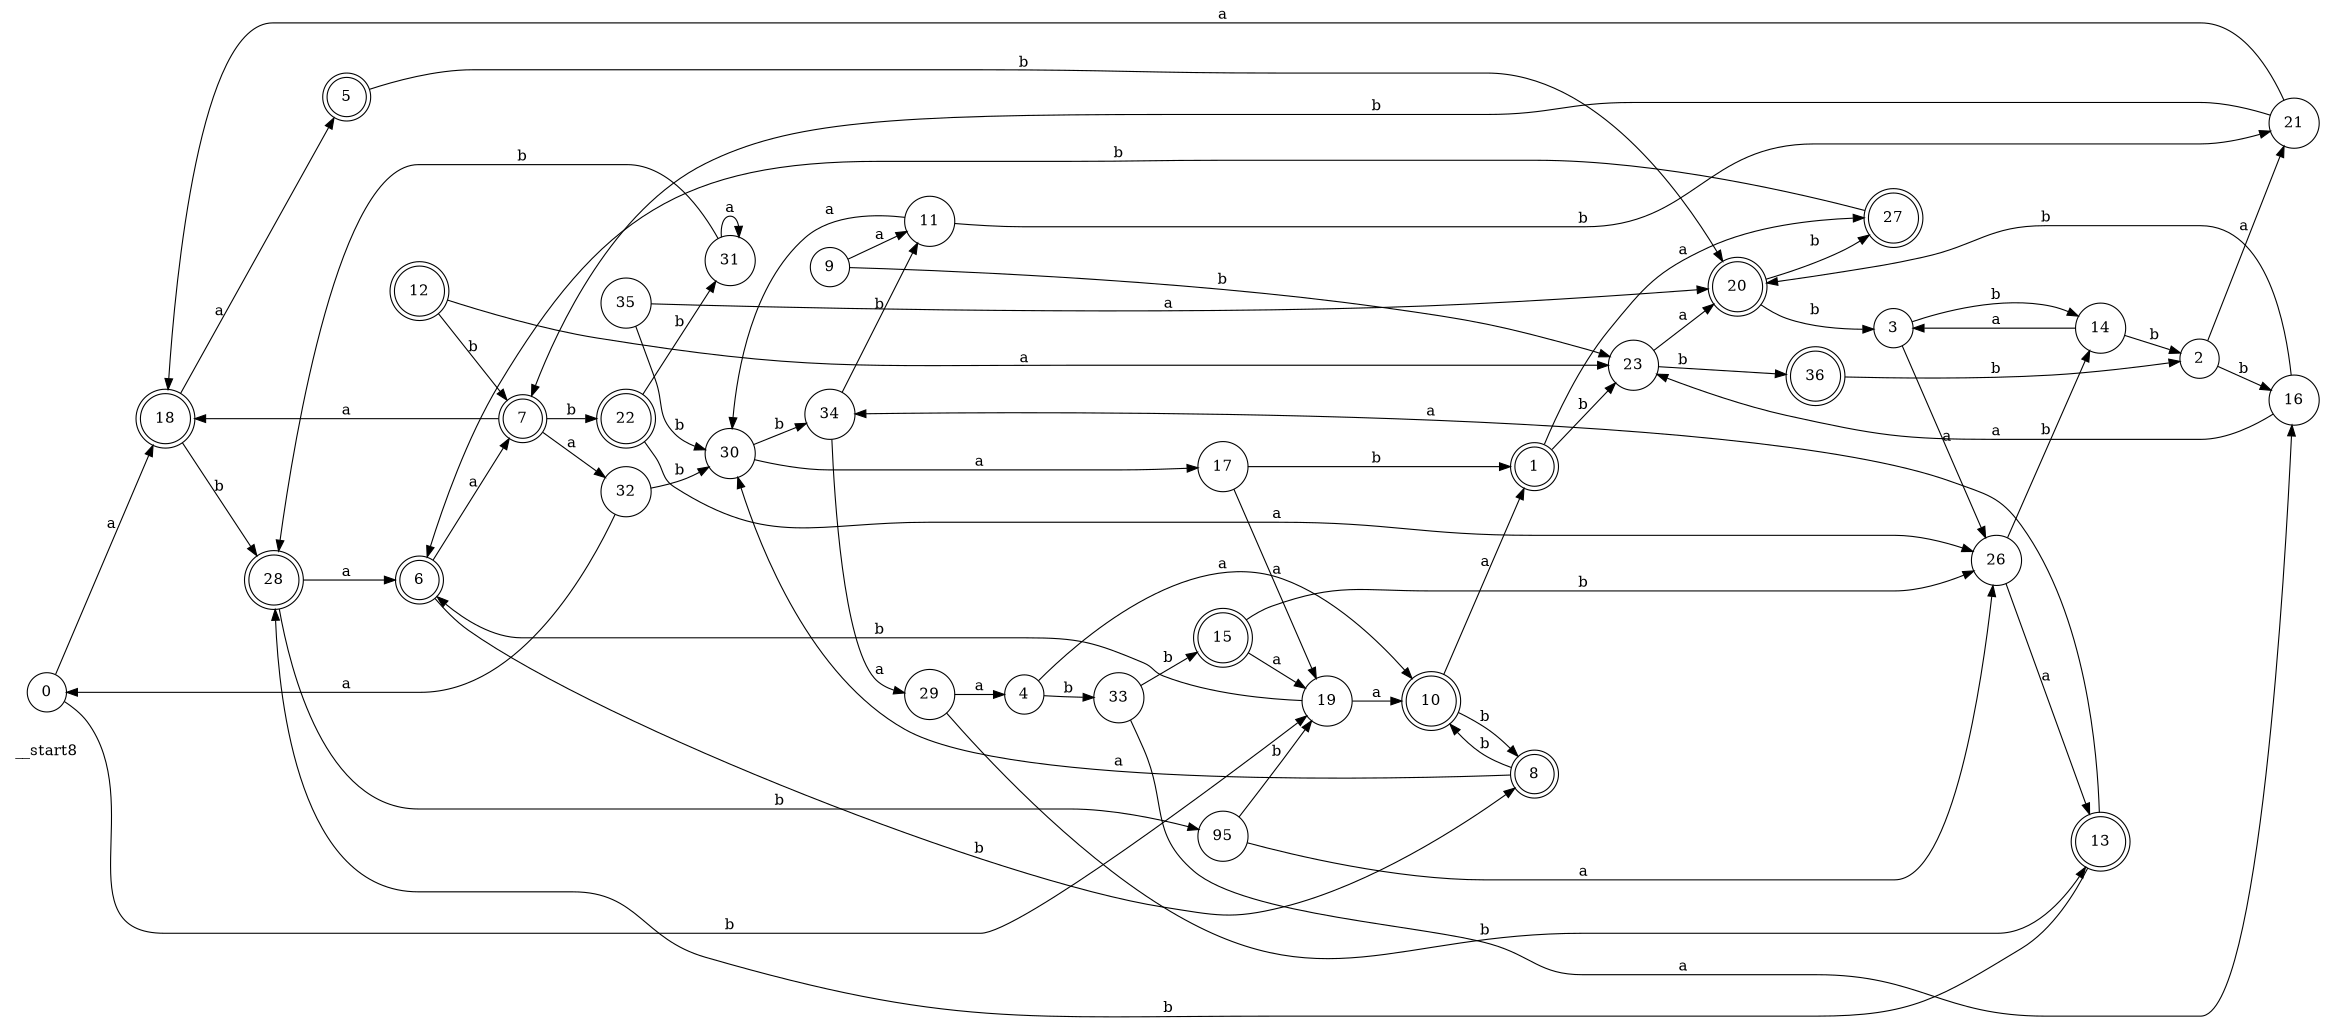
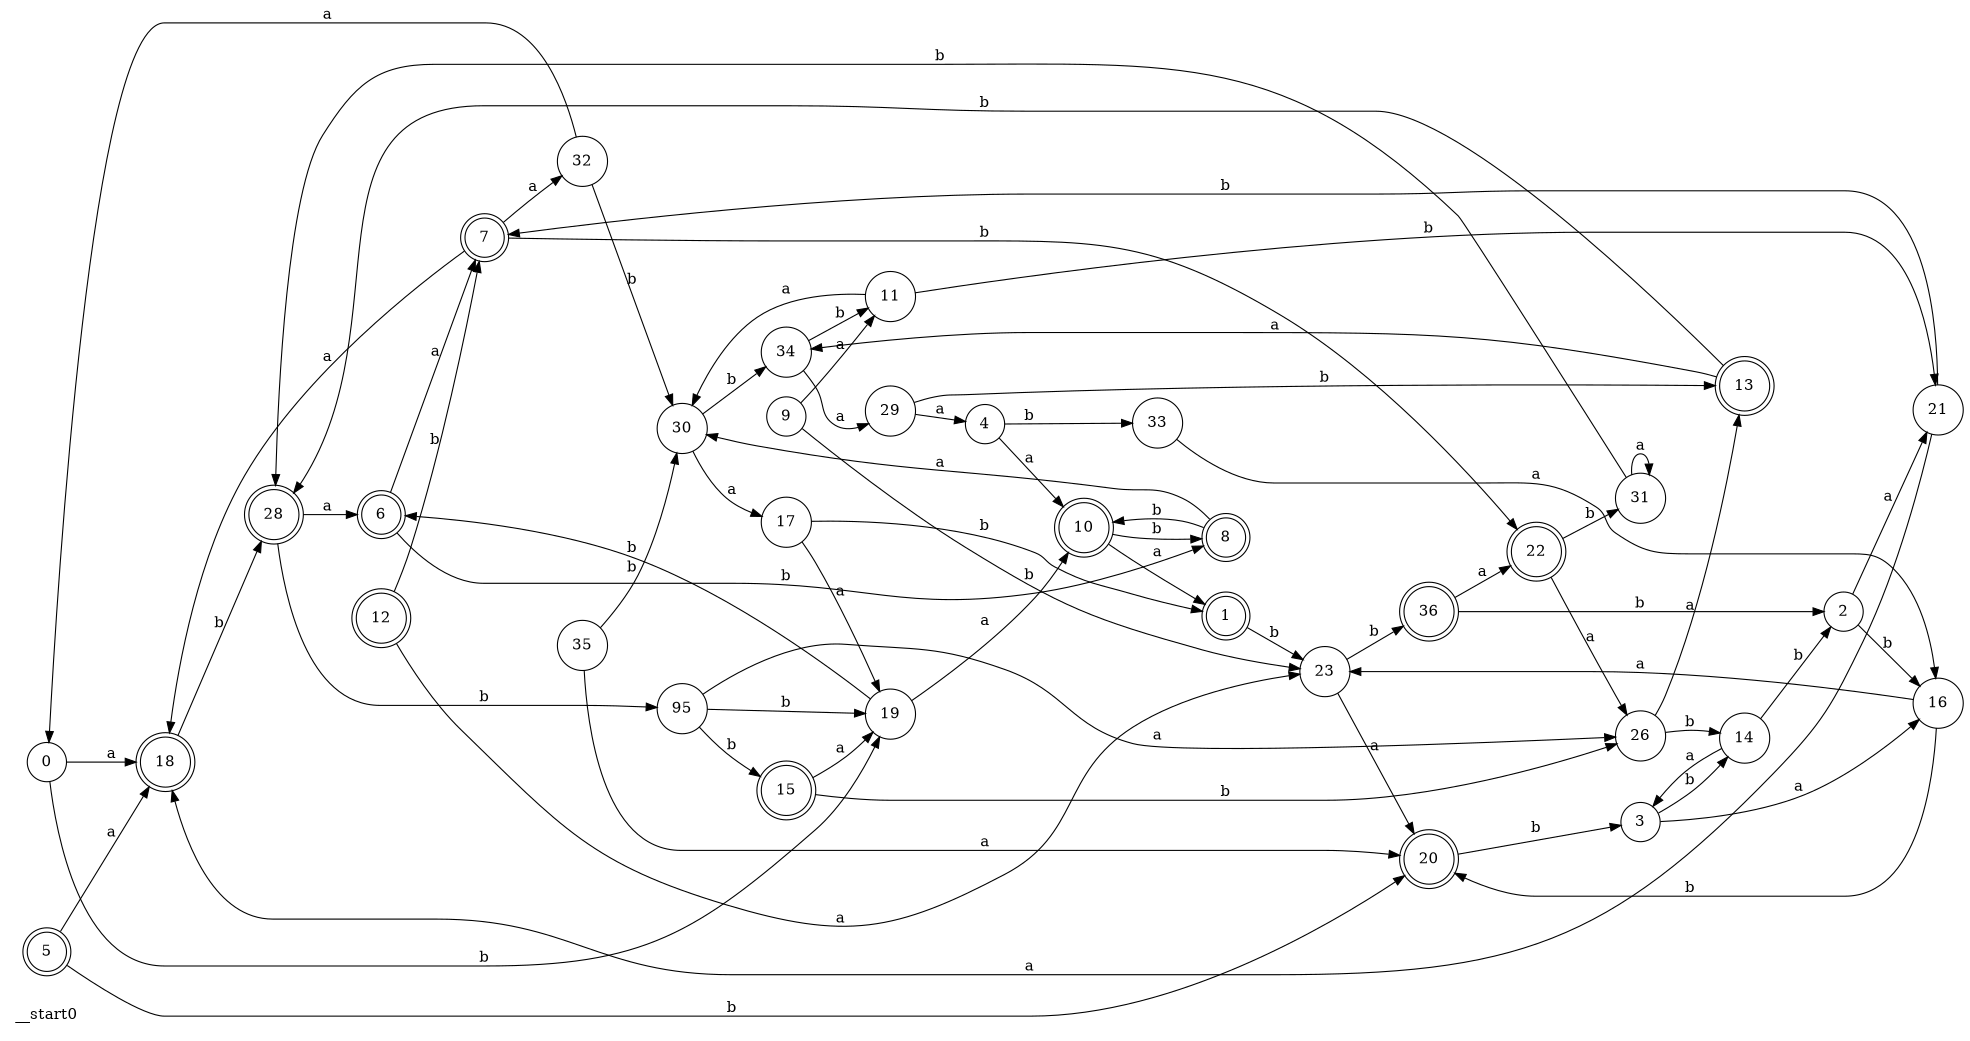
node "27": removed
edge "18" -> "5": reversed
edge "3" -> "26": now "3" -> "16"
edge "36" -> "22": added, label "a"
edge "33" -> "15": now "95" -> "15"
node "__start8": label "__start8" -> "__start0"
